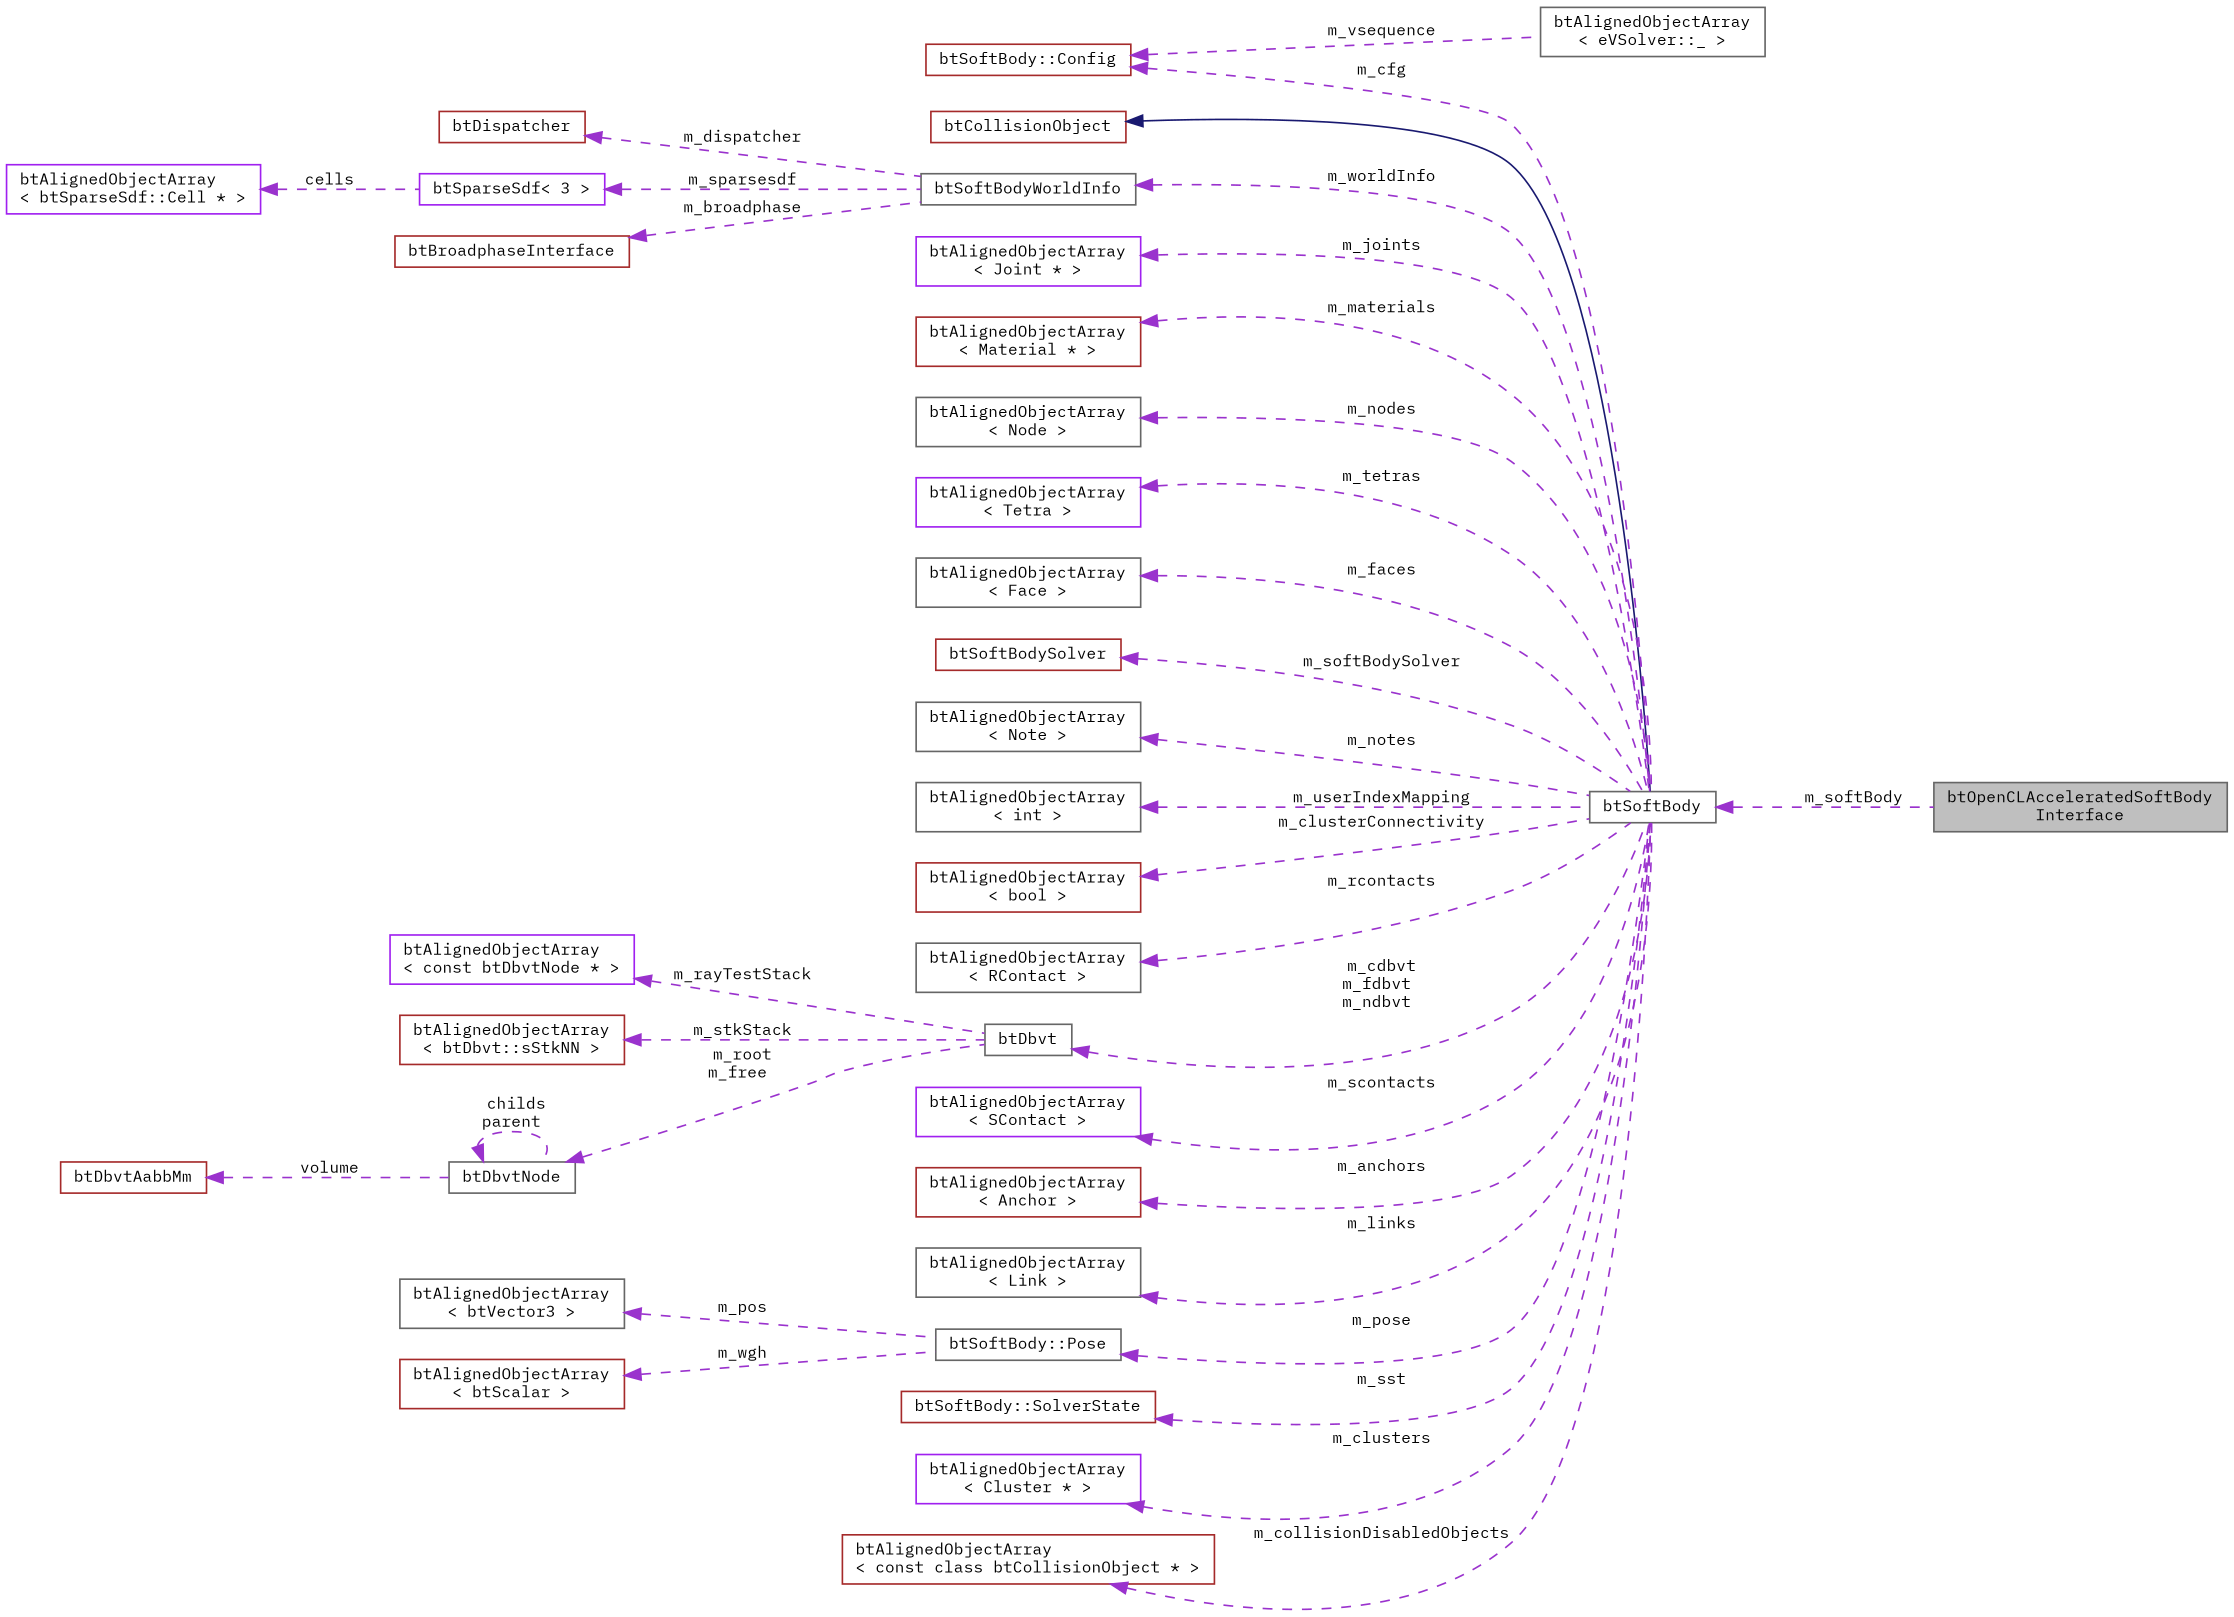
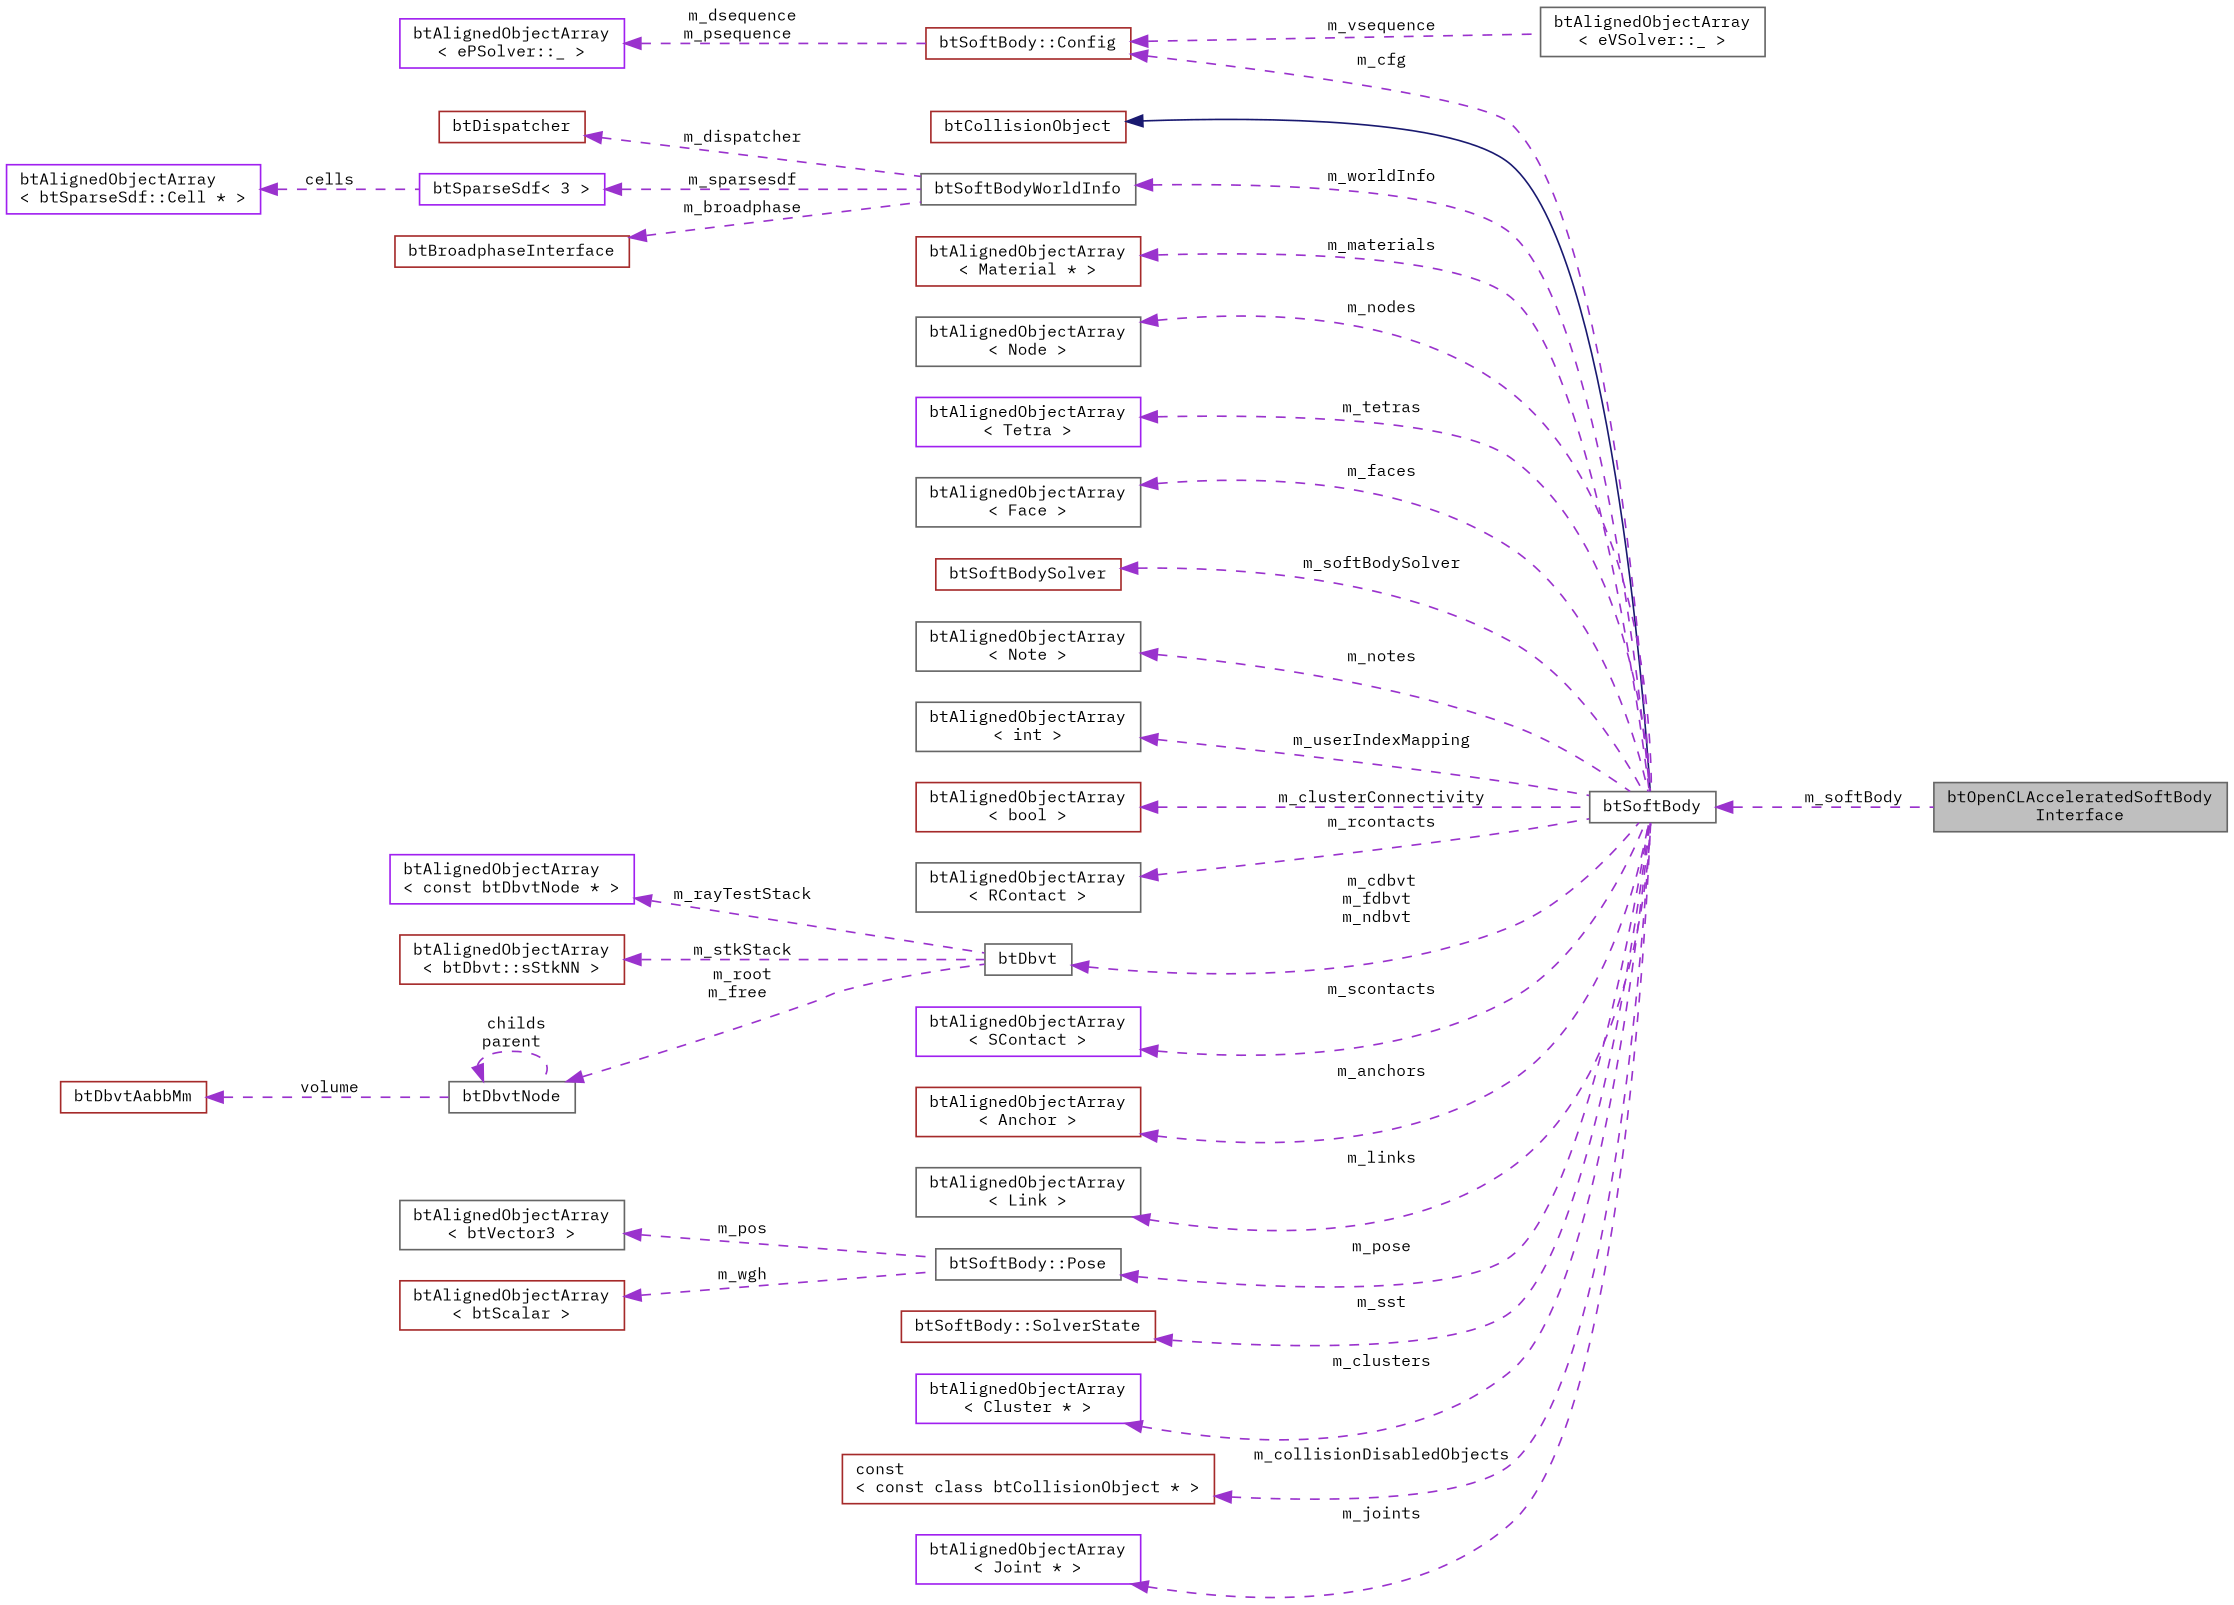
node "btAlignedObjectArray < ePSolver::_ >": added
node "btAlignedObjectArray < const class btCollisionObject * >": label "btAlignedObjectArray < const class btCollisionObject * >" -> "const < const class btCollisionObject * >"
